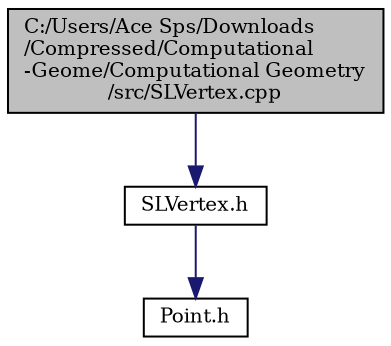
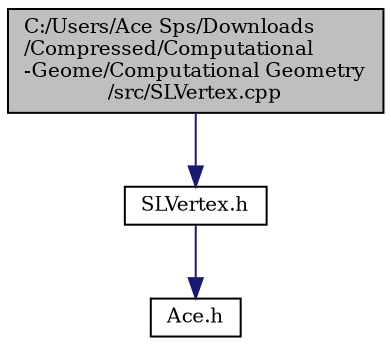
node "Point.h": label "Point.h" -> "Ace.h"
